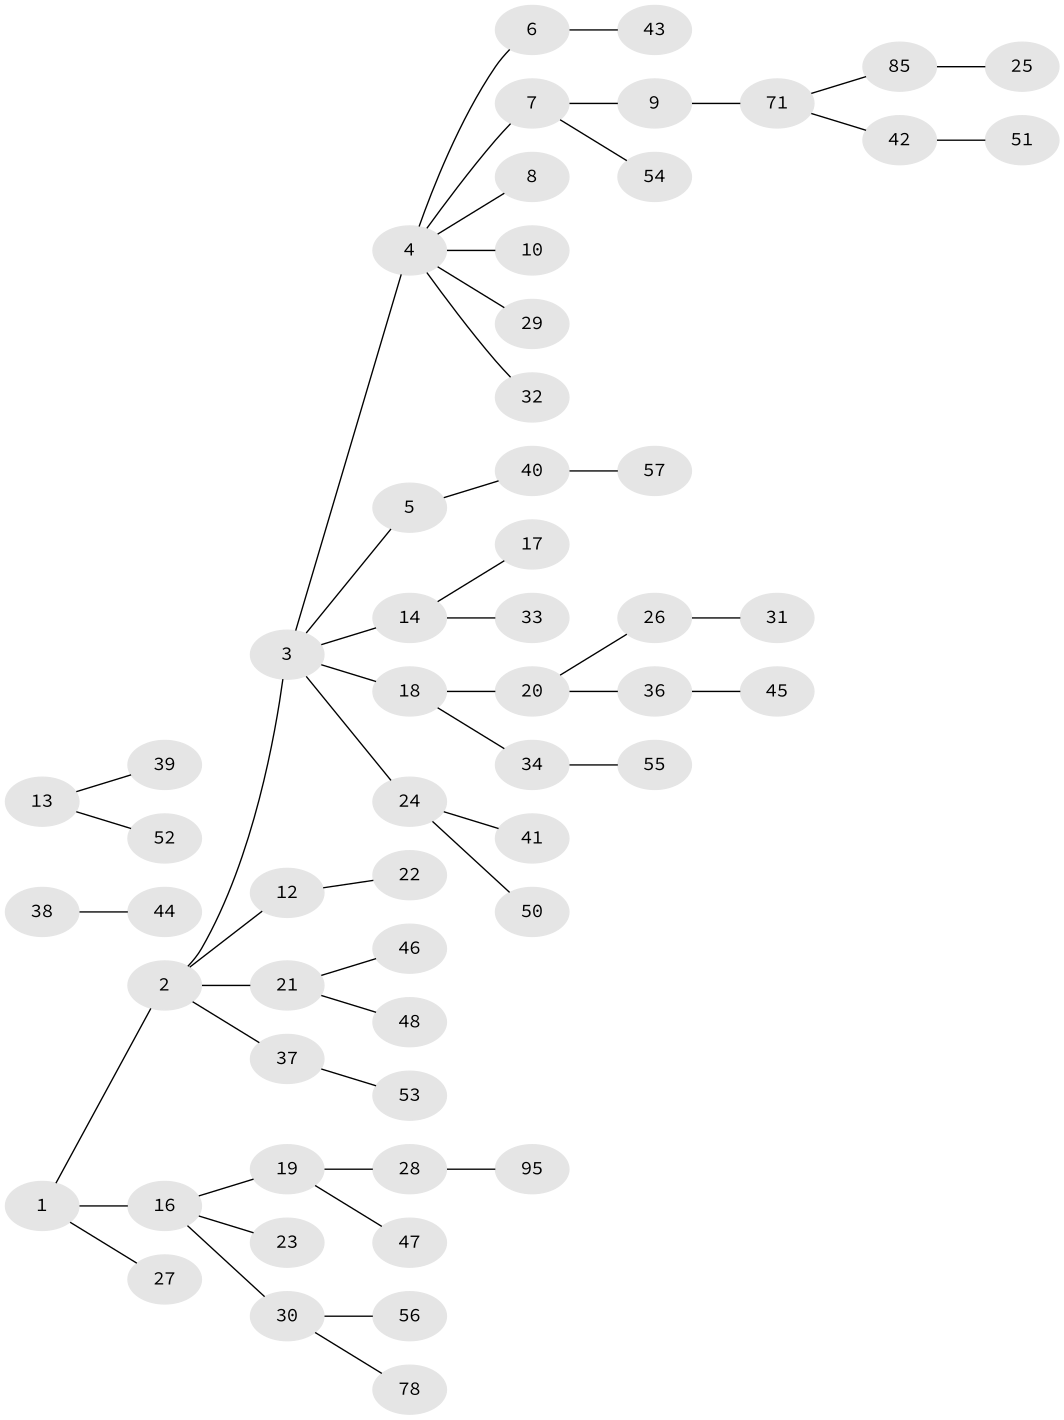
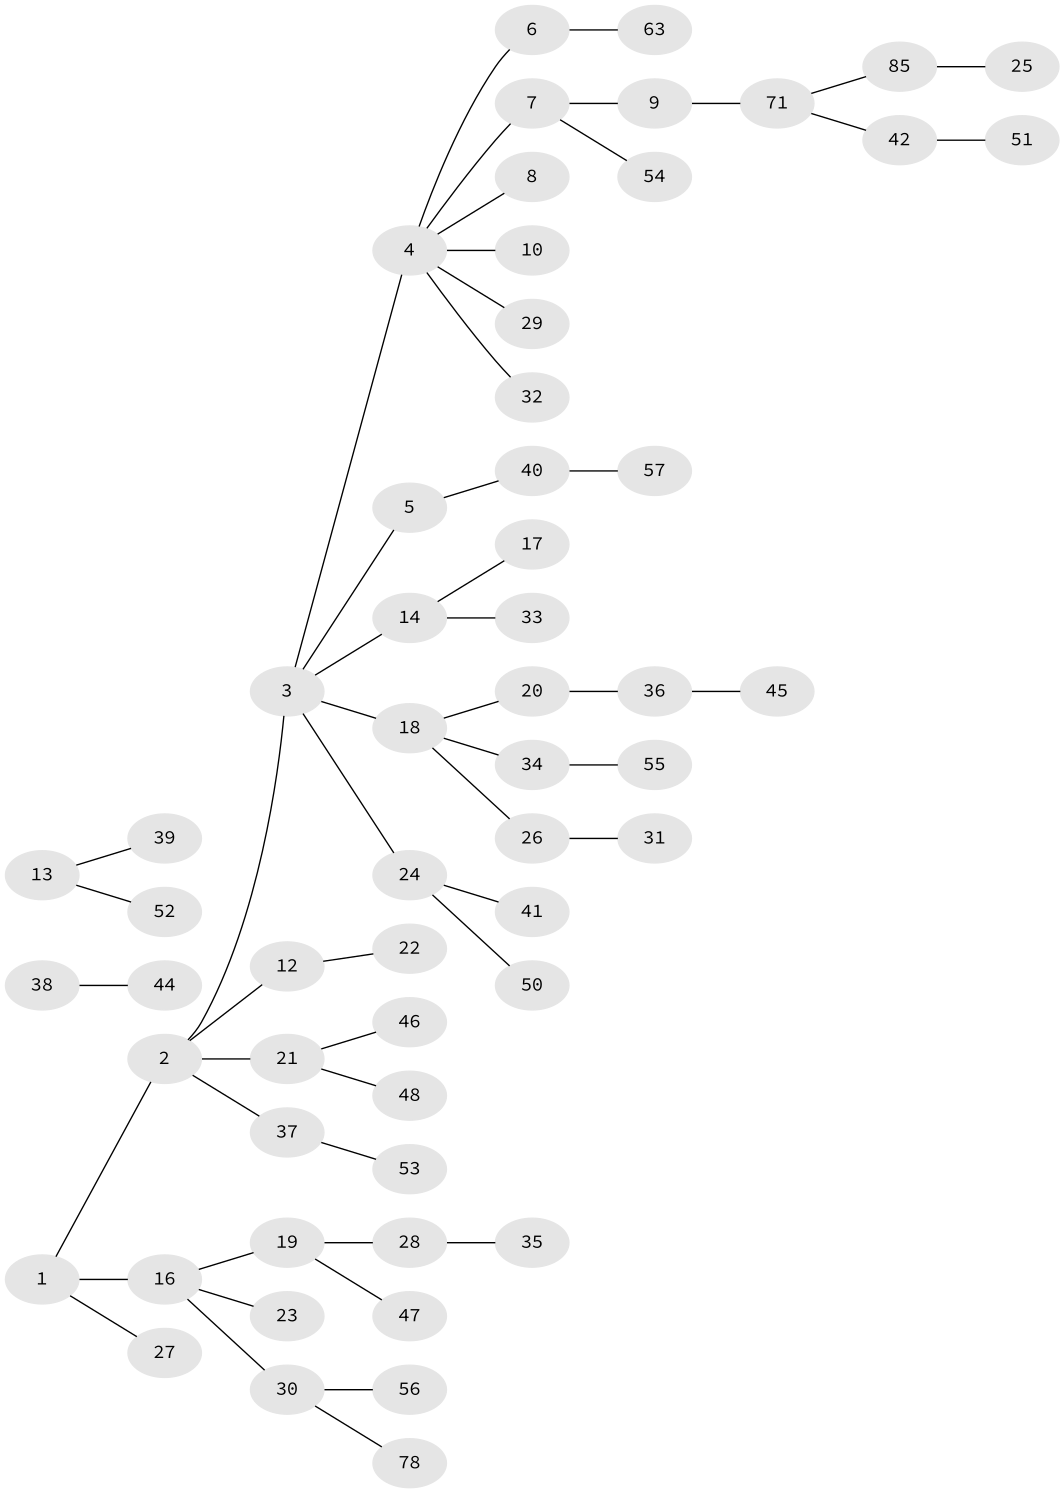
node "43": label "43" -> "63"
edge "26" -- "20": now "26" -- "18"
node "95": label "95" -> "35"
